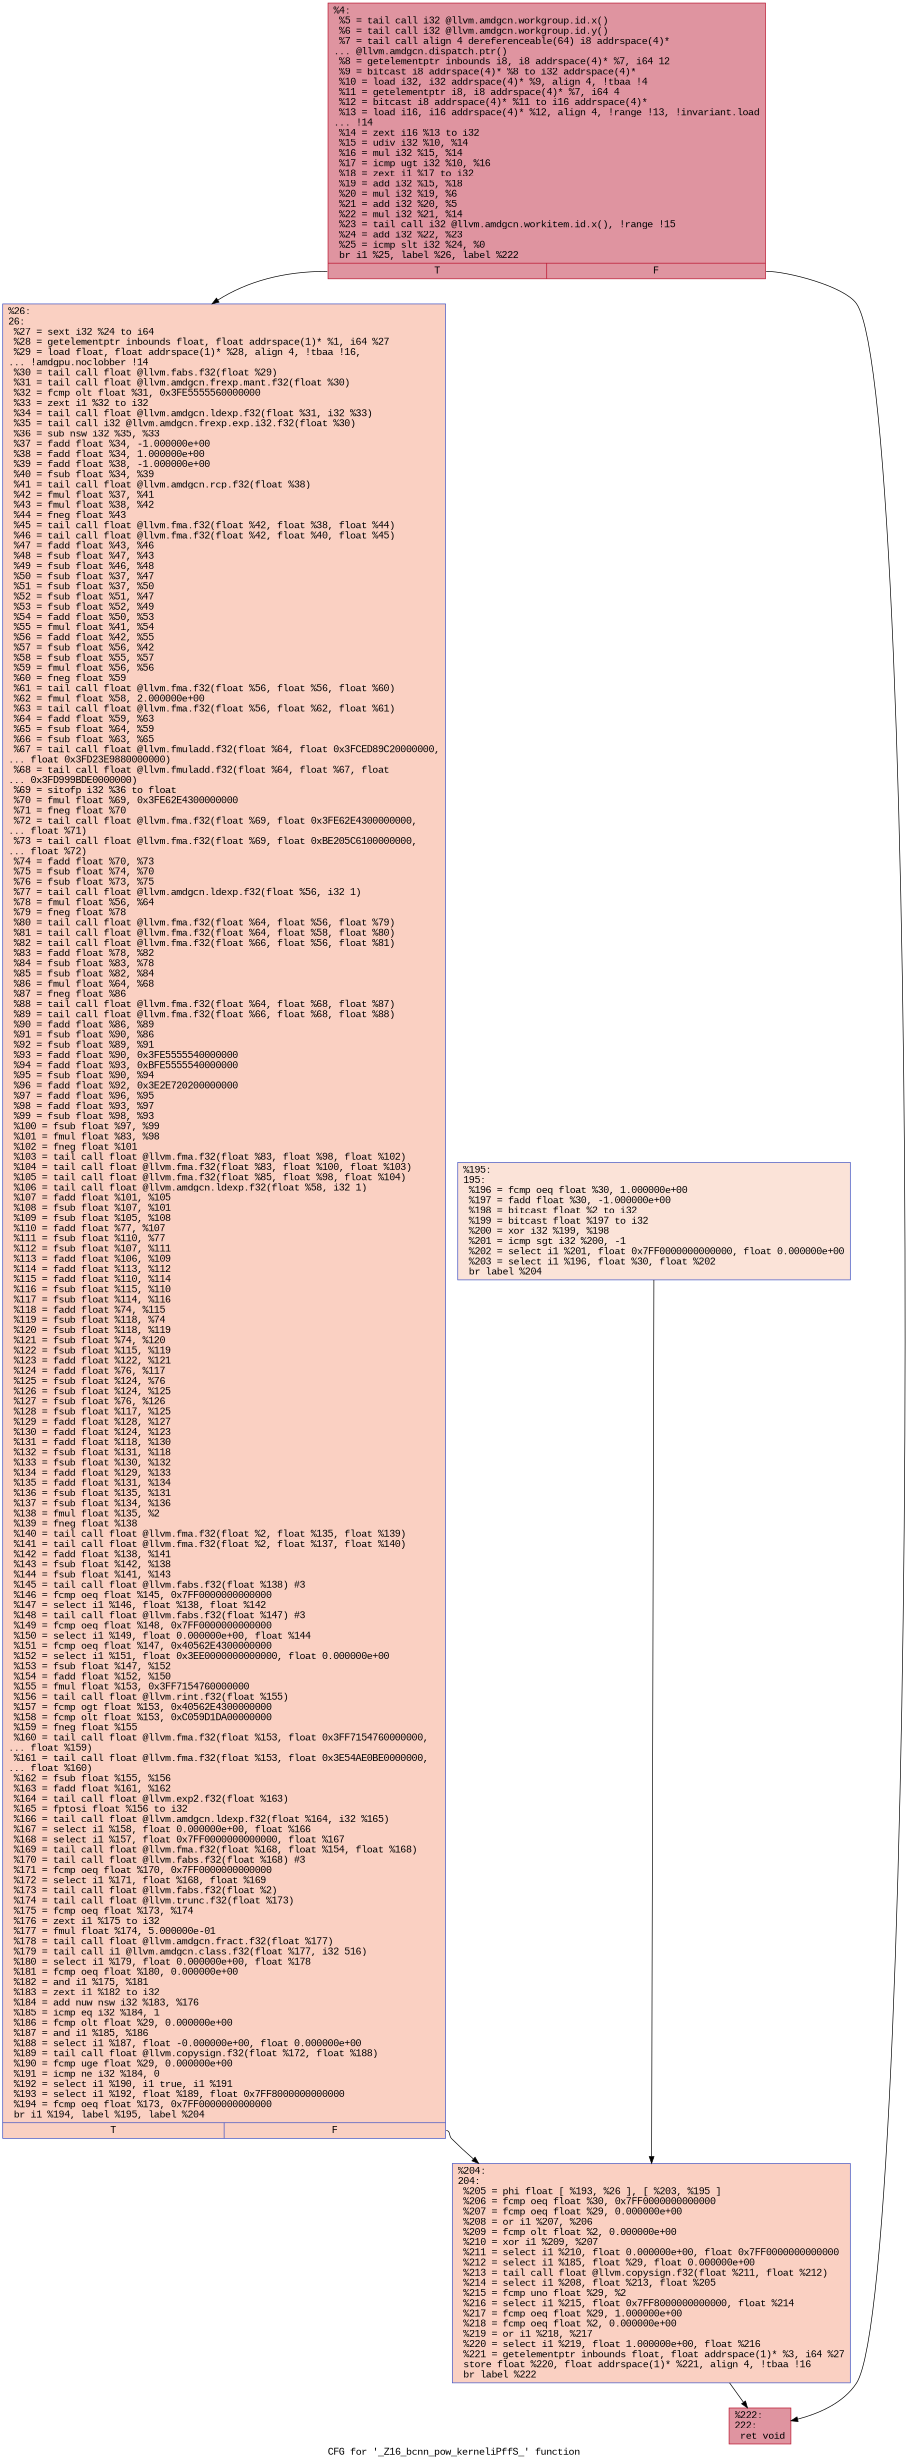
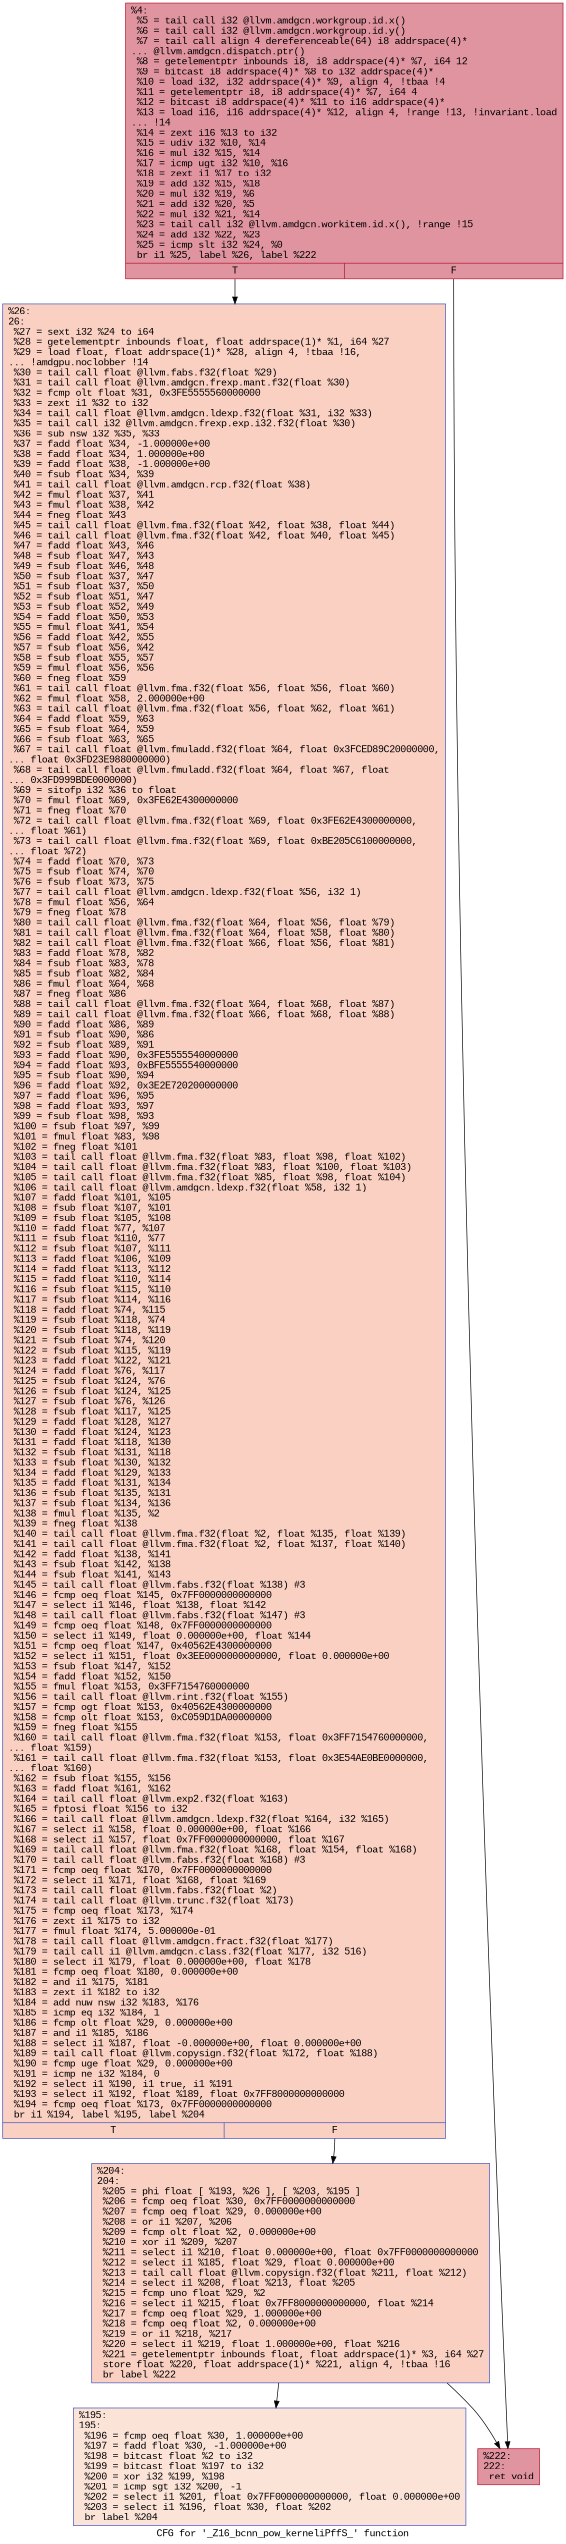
node "%26:": text "... float %71)" -> "... float %61)"
edge "%195:" -> "%204:": reversed
